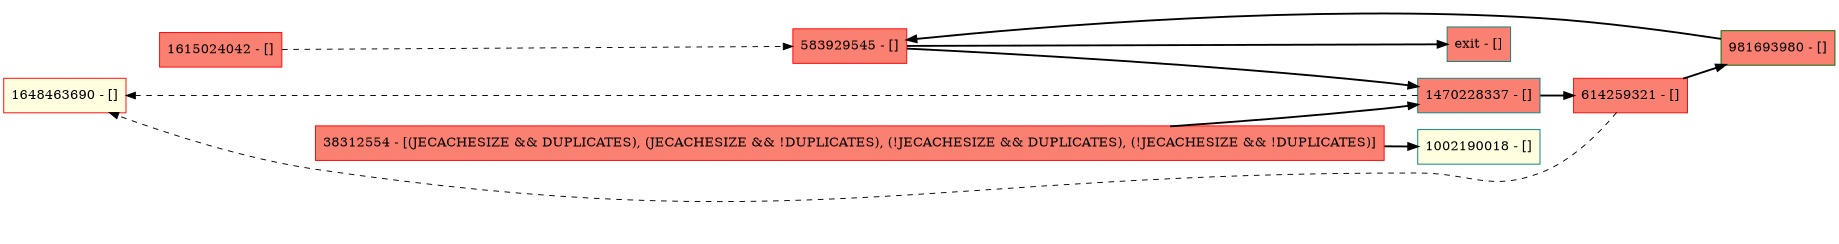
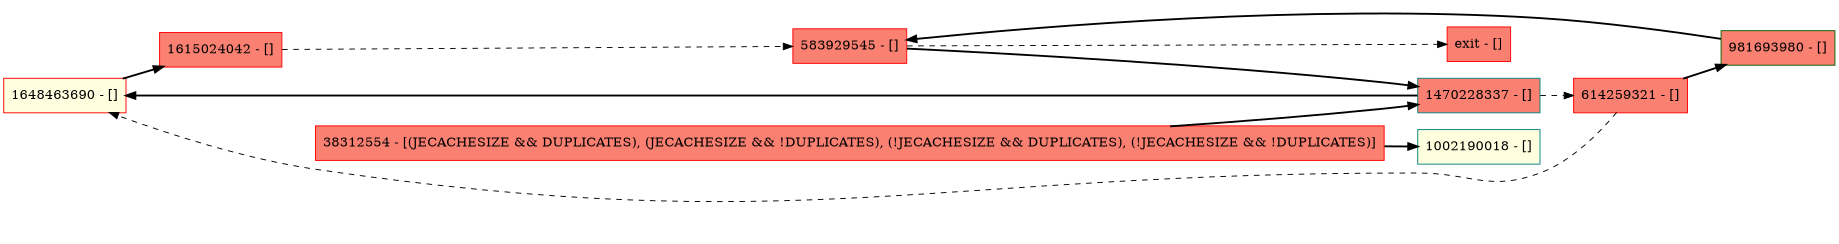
node "exit - []": color teal -> red
edge "583929545 - []" -> "exit - []": style bold -> dashed
edge "1648463690 - []" -> "1615024042 - []": added
edge "1470228337 - []" -> "1648463690 - []": style dashed -> bold
edge "1470228337 - []" -> "614259321 - []": style bold -> dashed
